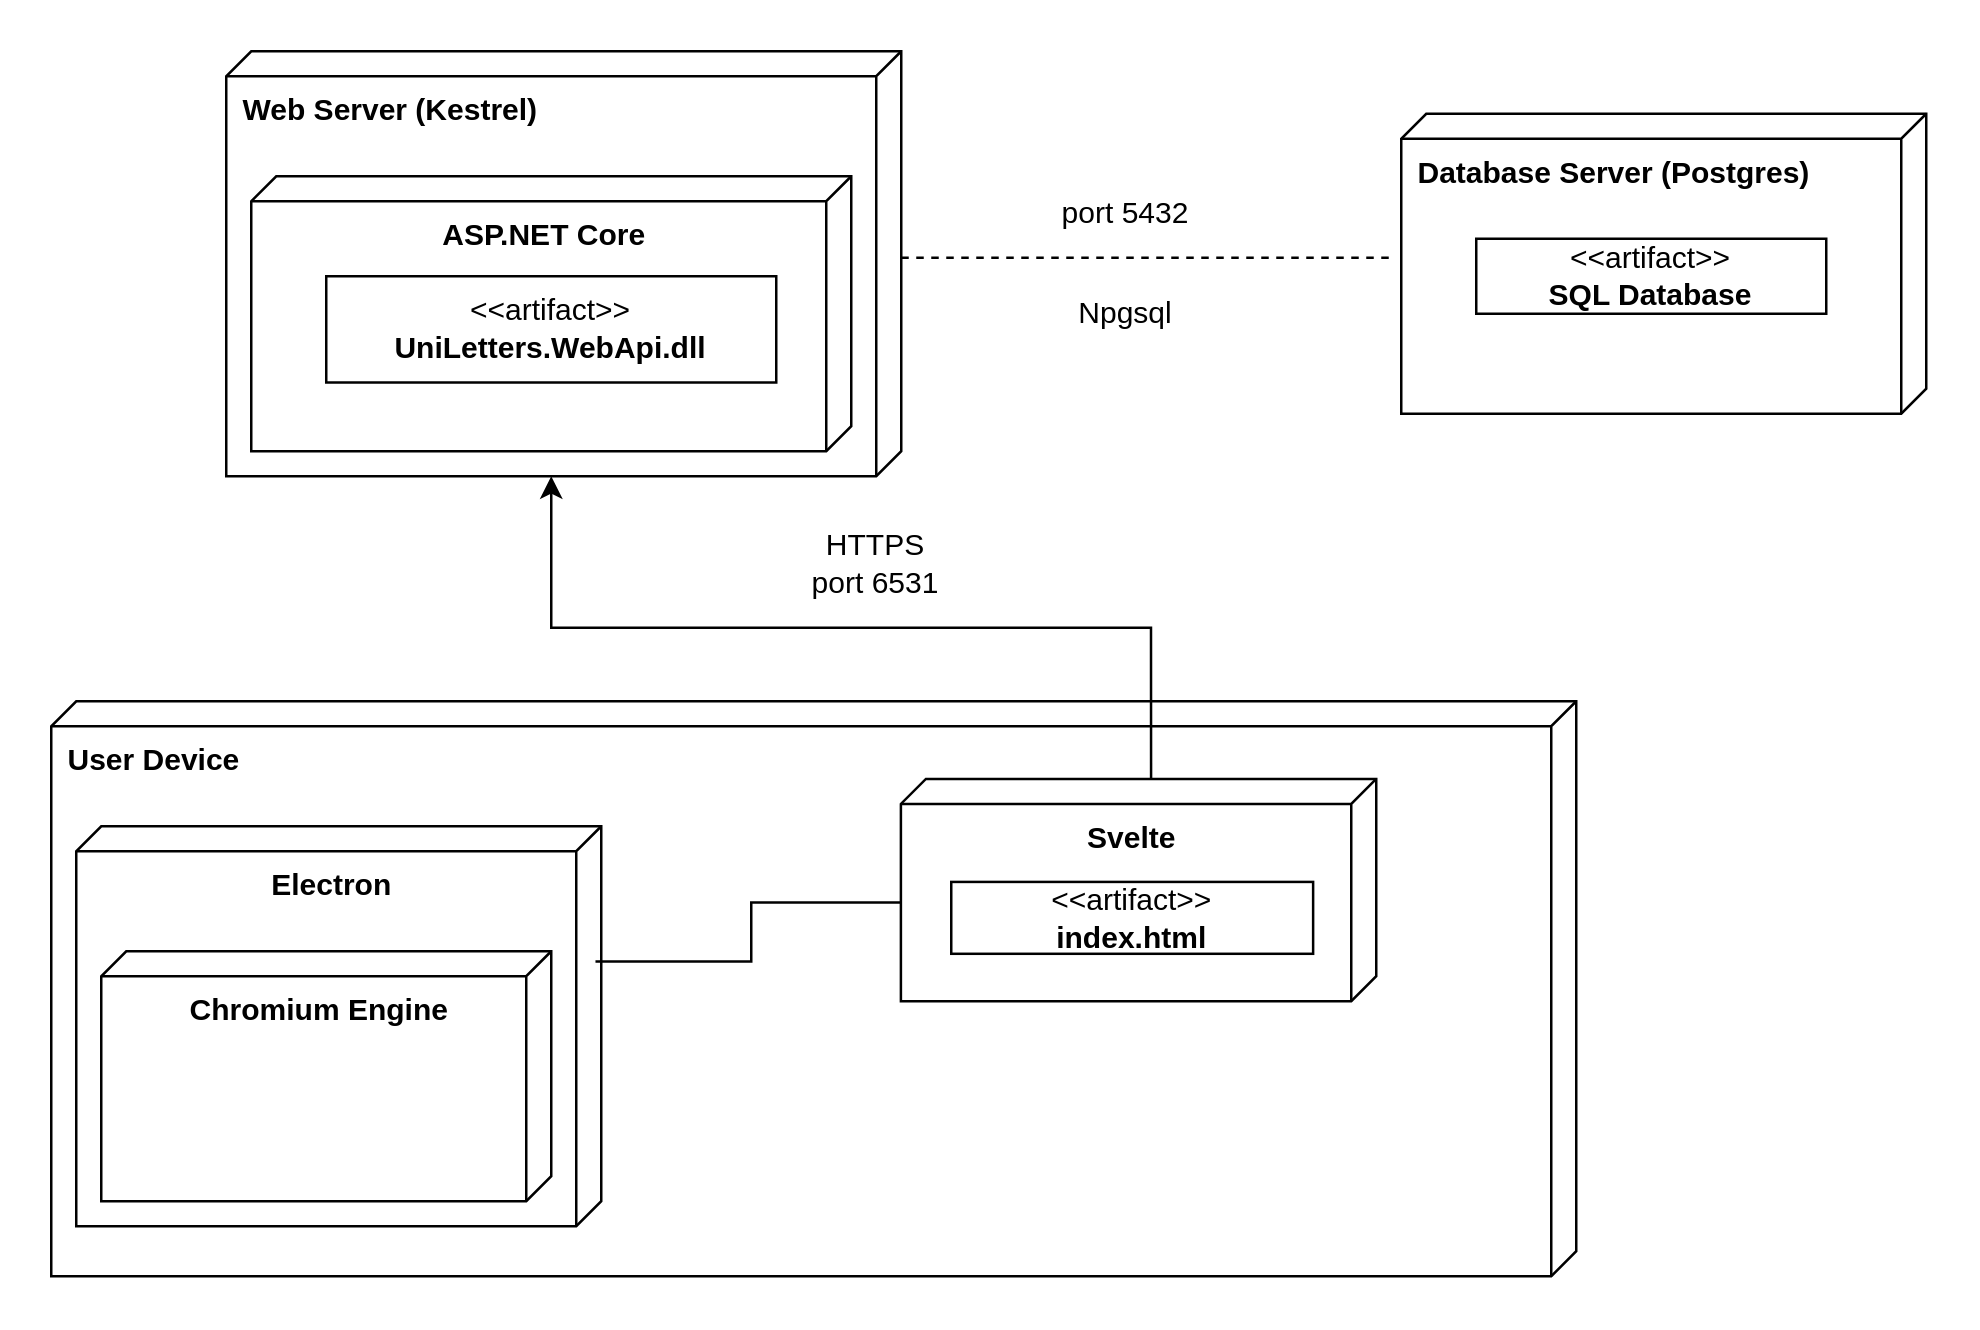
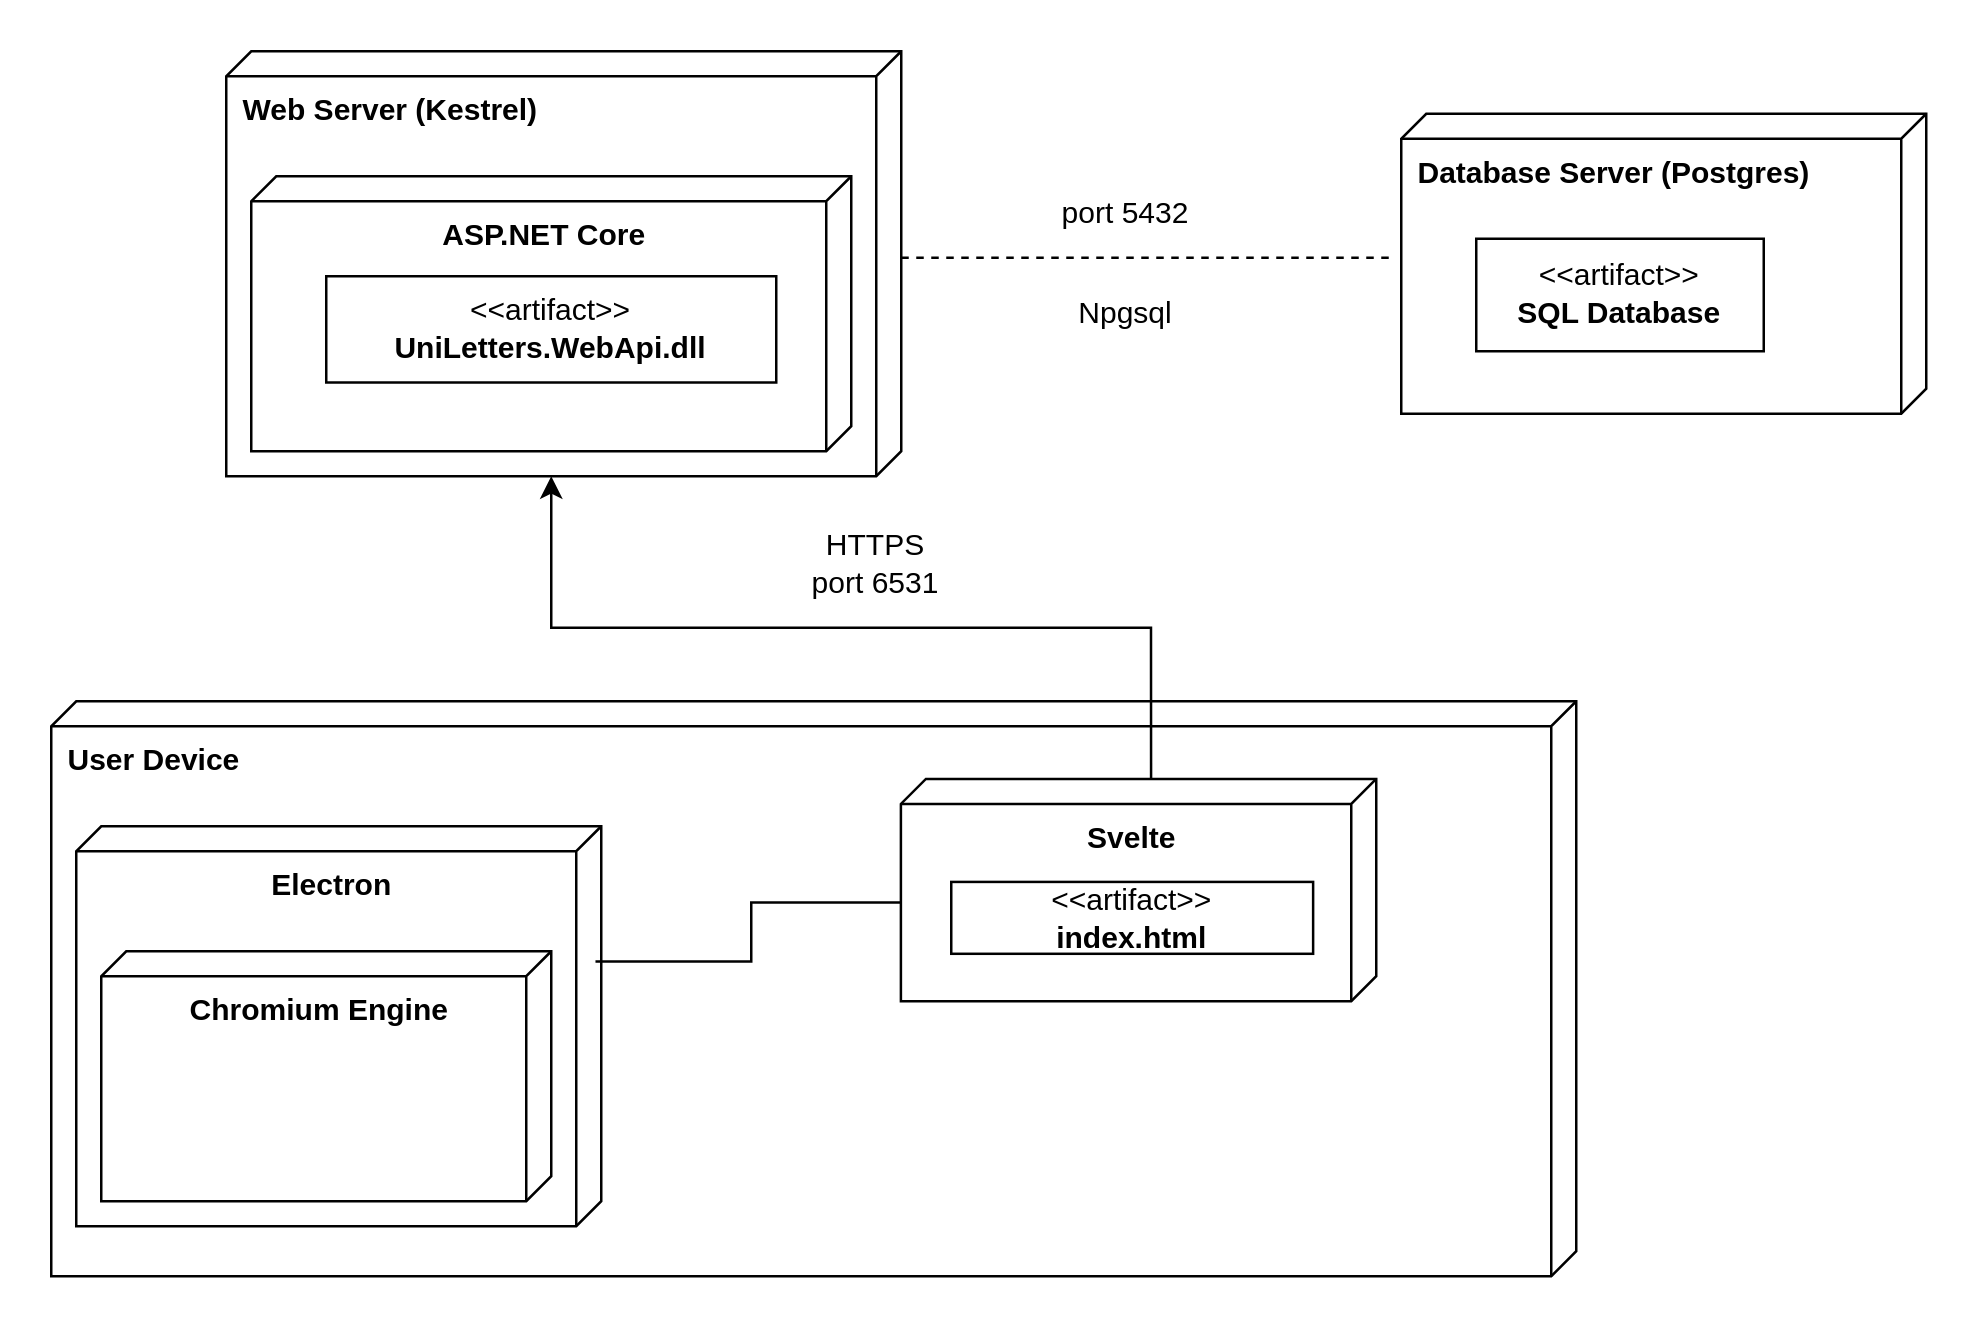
node "<<artifact>> SQL Database": size 350x75 -> 288x113
